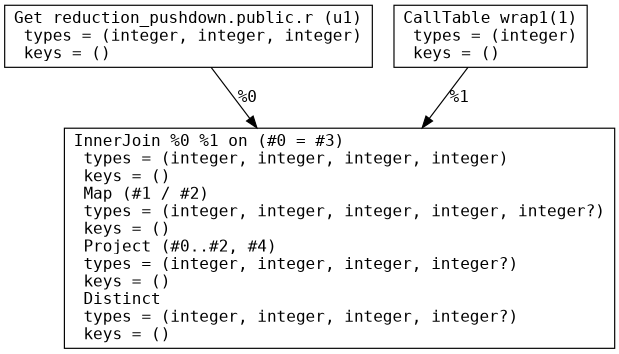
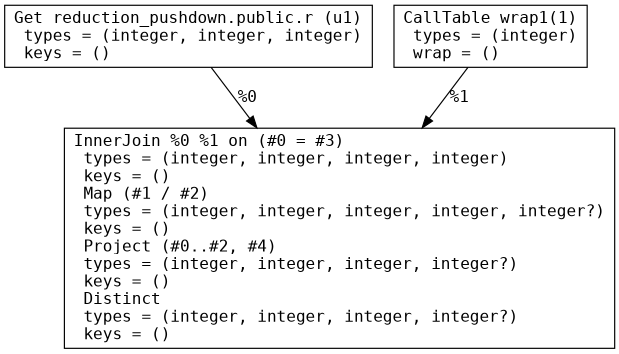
node "CallTable wrap1(1) types = (integer) keys = ()": label "CallTable wrap1(1) types = (integer) keys = ()" -> "CallTable wrap1(1) types = (integer) wrap = ()"
